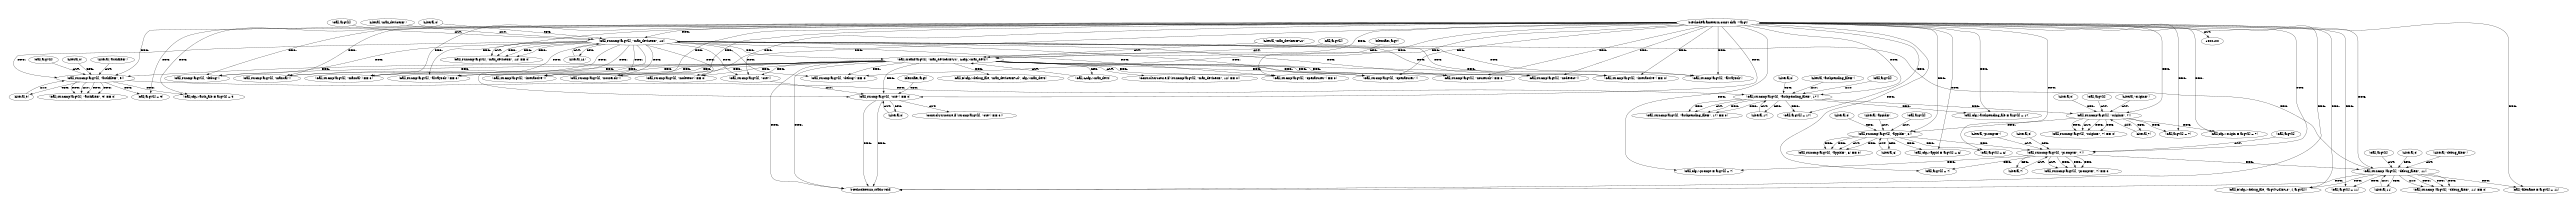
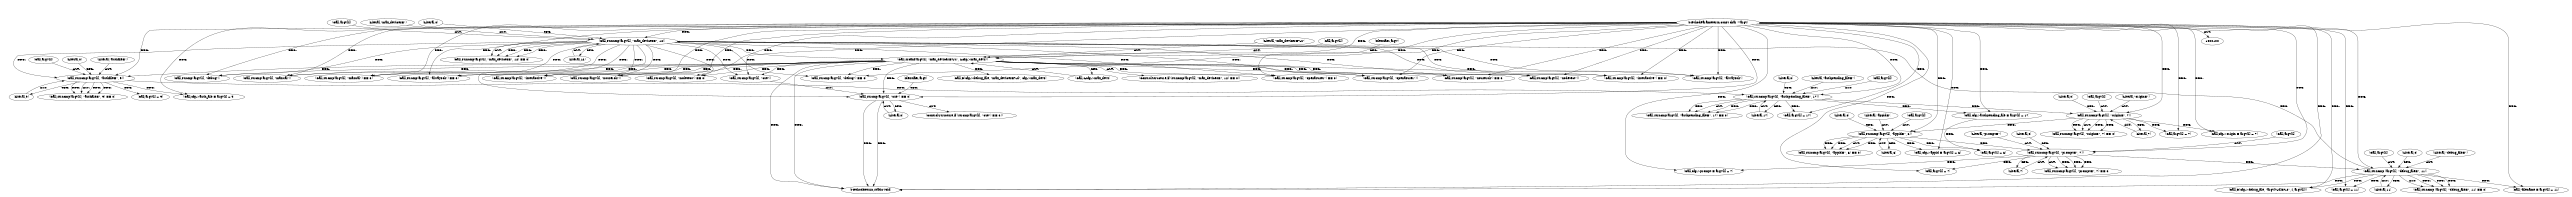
edge "(MethodParameterIn,const char **argv)" -> "(Call,argv[i] + 9)": removed, label "DDG:"
edge "(MethodParameterIn,const char **argv)" -> "(Call,argv[i] + 6)": now "(Call,cfg->authpending_file = argv[i] + 17)" -> "(Call,argv[i] + 6)"
